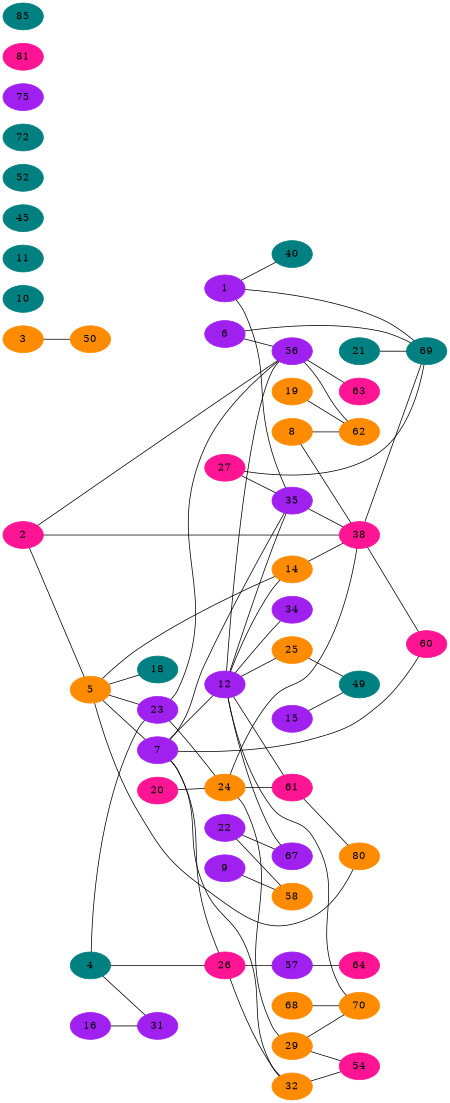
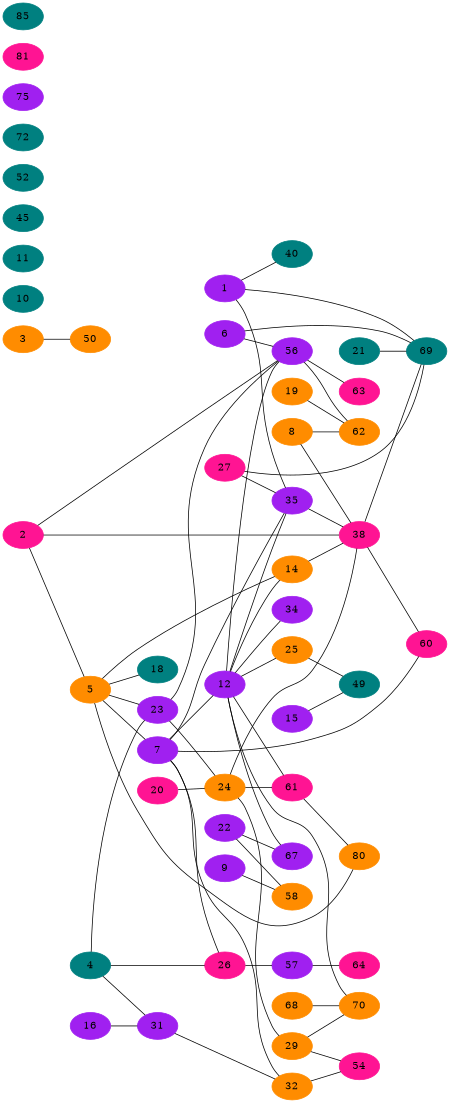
edge "26" -- "32": now "31" -- "32"
